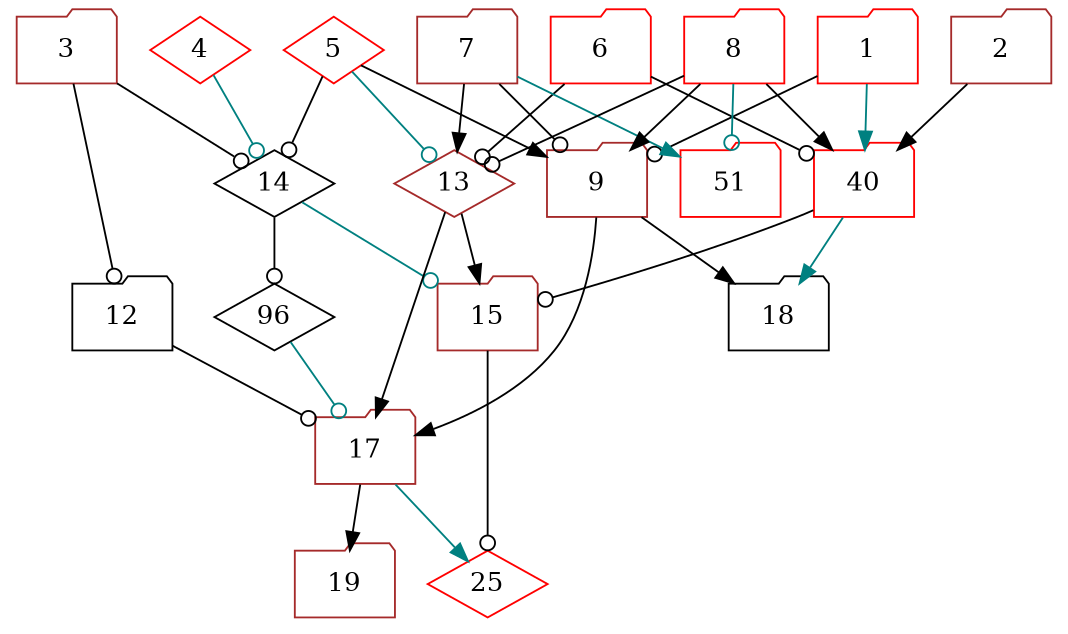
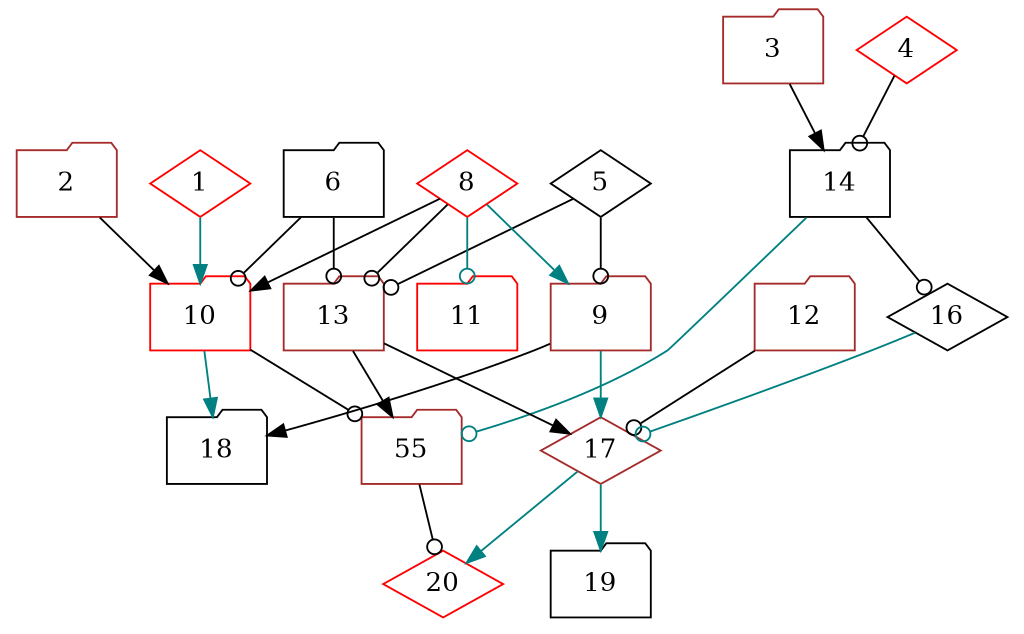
node "5": color red -> black
node "7": removed
node "6": color red -> black
node "8": shape folder -> diamond
node "1": shape folder -> diamond
edge "5" -> "9": arrowhead normal -> odot
edge "4" -> "14": color teal -> black
edge "5" -> "14": removed
edge "5" -> "13": color teal -> black
edge "1" -> "9": removed
edge "8" -> "9": color black -> teal
edge "3" -> "14": arrowhead odot -> normal
edge "3" -> "12": removed
node "14": shape diamond -> folder
node "13": shape diamond -> folder
node "51": label "51" -> "11"
node "40": label "40" -> "10"
node "12": color black -> brown
node "96": label "96" -> "16"
node "15": label "15" -> "55"
edge "9" -> "17": color black -> teal
node "17": shape folder -> diamond
edge "17" -> "19": color black -> teal
node "19": color brown -> black
node "25": label "25" -> "20"
